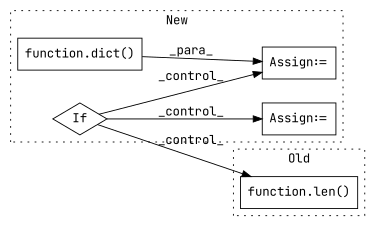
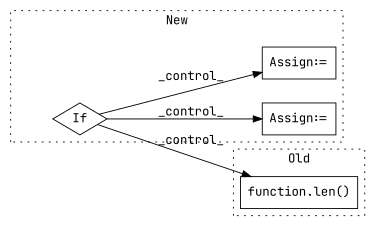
node "function.dict()": removed
